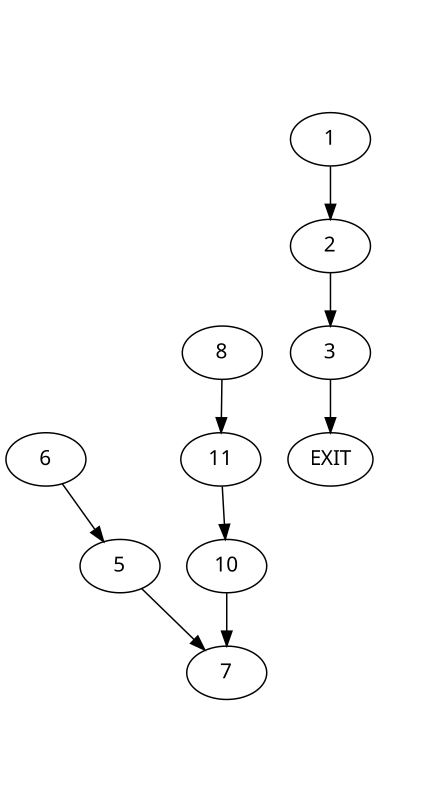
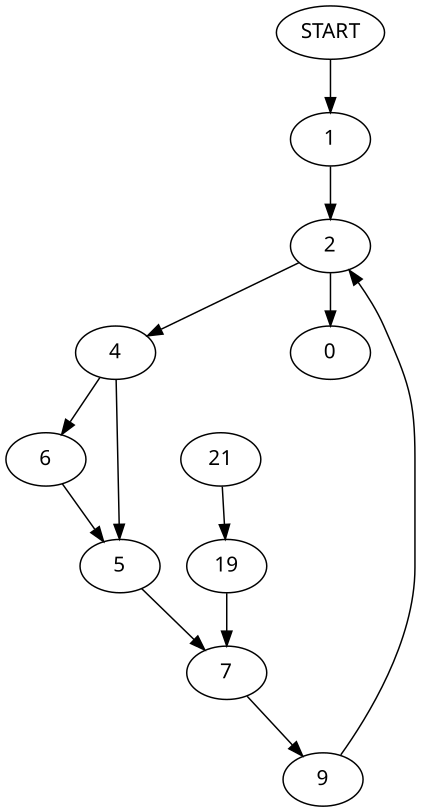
node "START": added
node "4": added
node "8": removed
node "3": label "3" -> "0"
node "11": label "11" -> "21"
node "EXIT": removed
node "10": label "10" -> "19"
node "9": added
